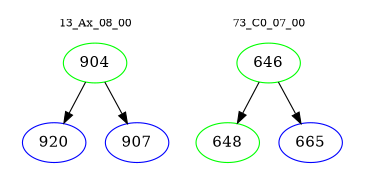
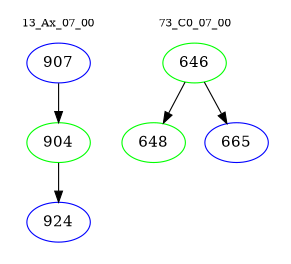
cluster "13_Ax_08_00": label "13_Ax_08_00" -> "13_Ax_07_00"
edge "904" -> "907": reversed
node "920": label "920" -> "924"
